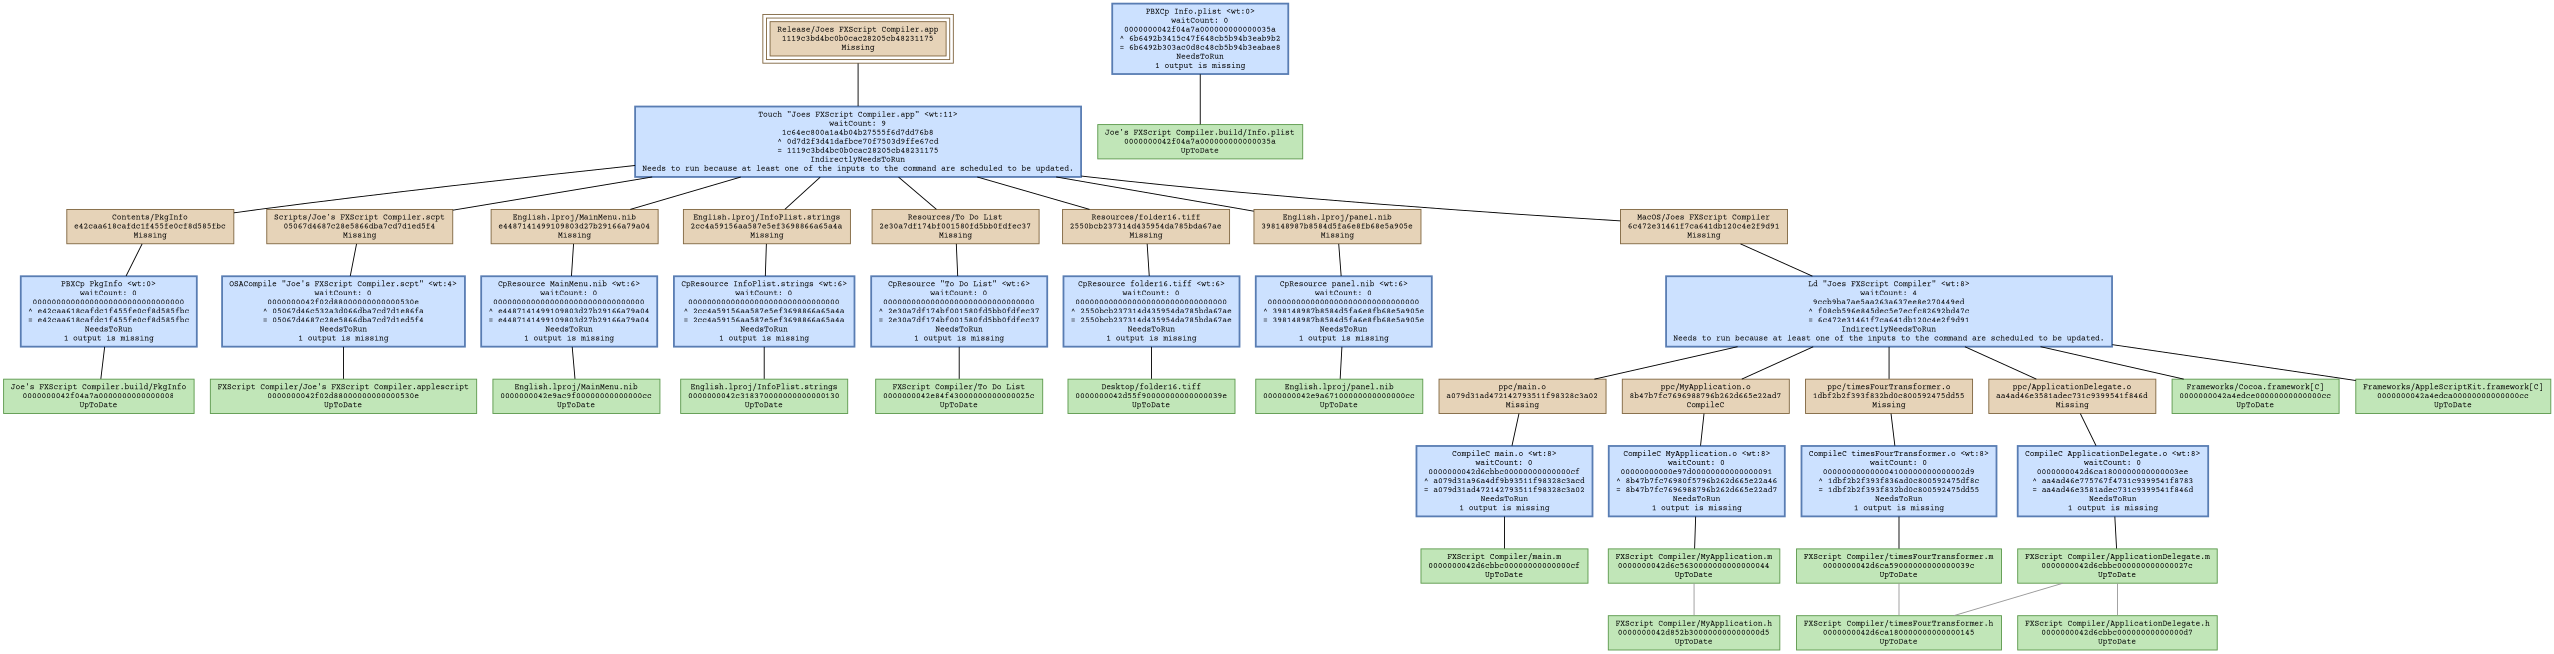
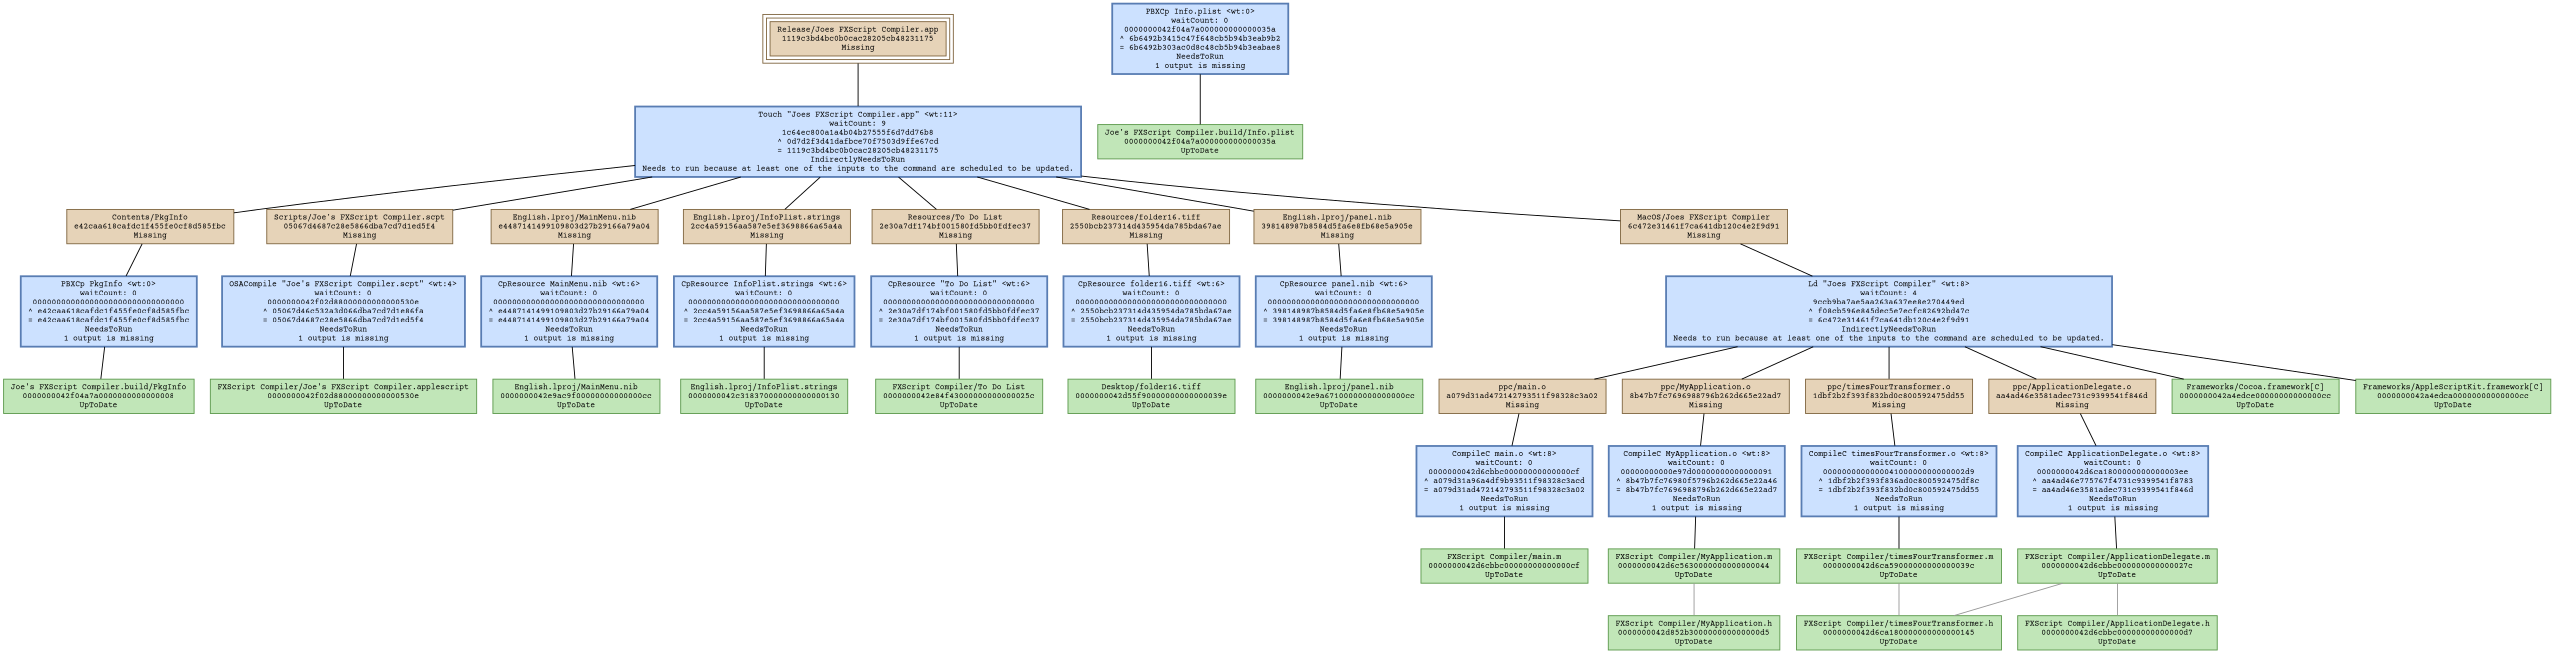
node "ppc/MyApplication.o 8b47b7fc7696988796b262d665e22ad7 CompileC": label "ppc/MyApplication.o 8b47b7fc7696988796b262d665e22ad7 CompileC" -> "ppc/MyApplication.o 8b47b7fc7696988796b262d665e22ad7 Missing"
